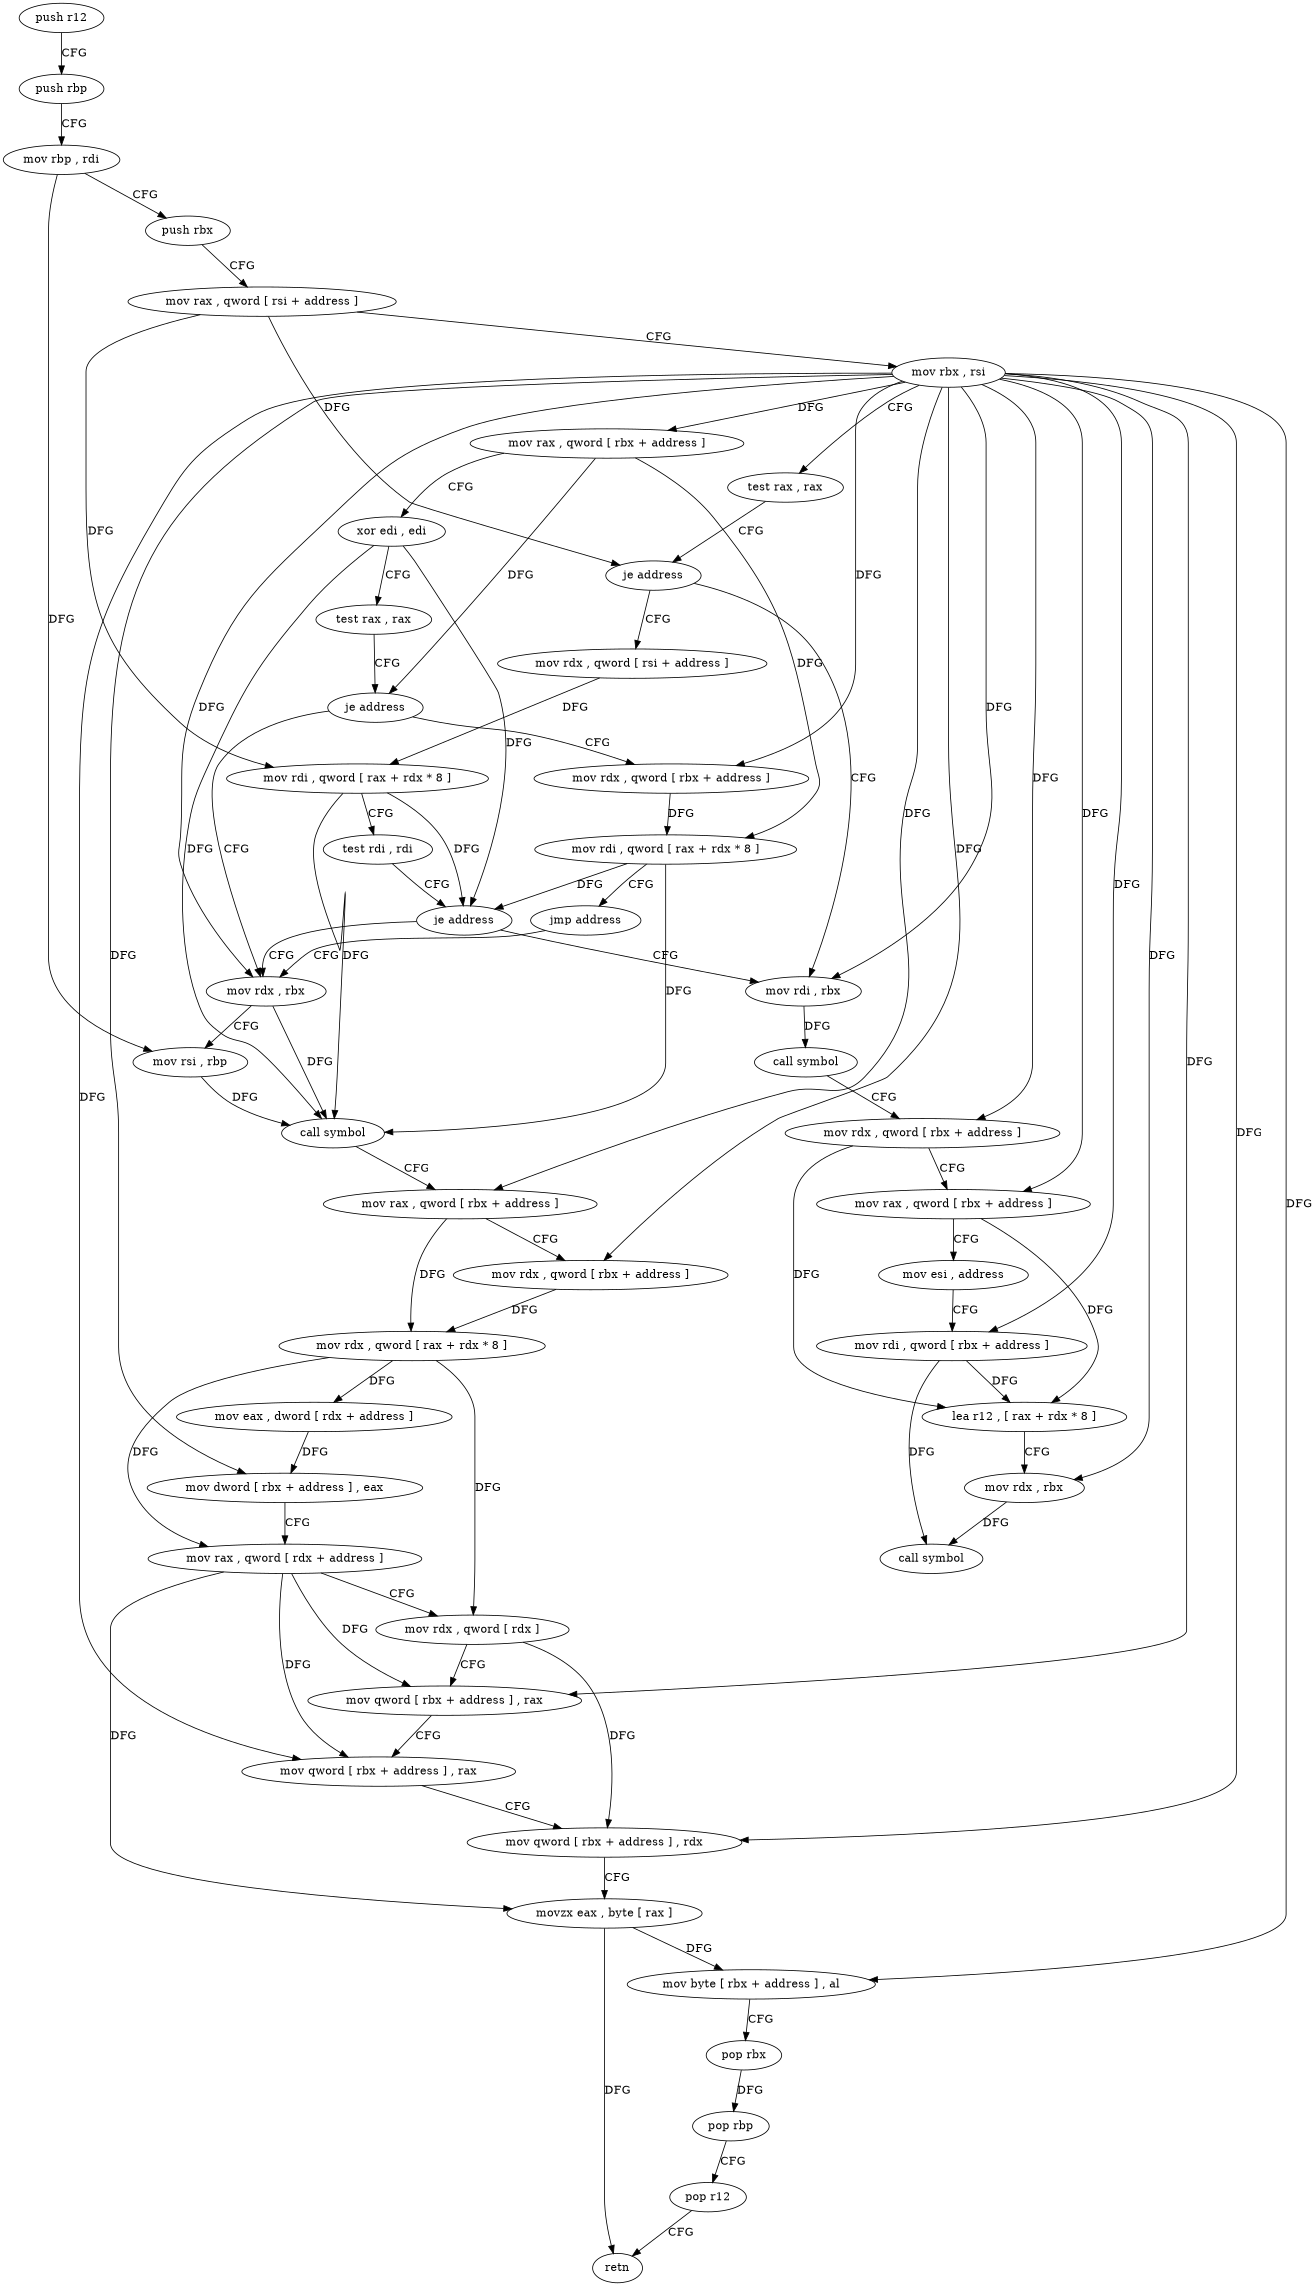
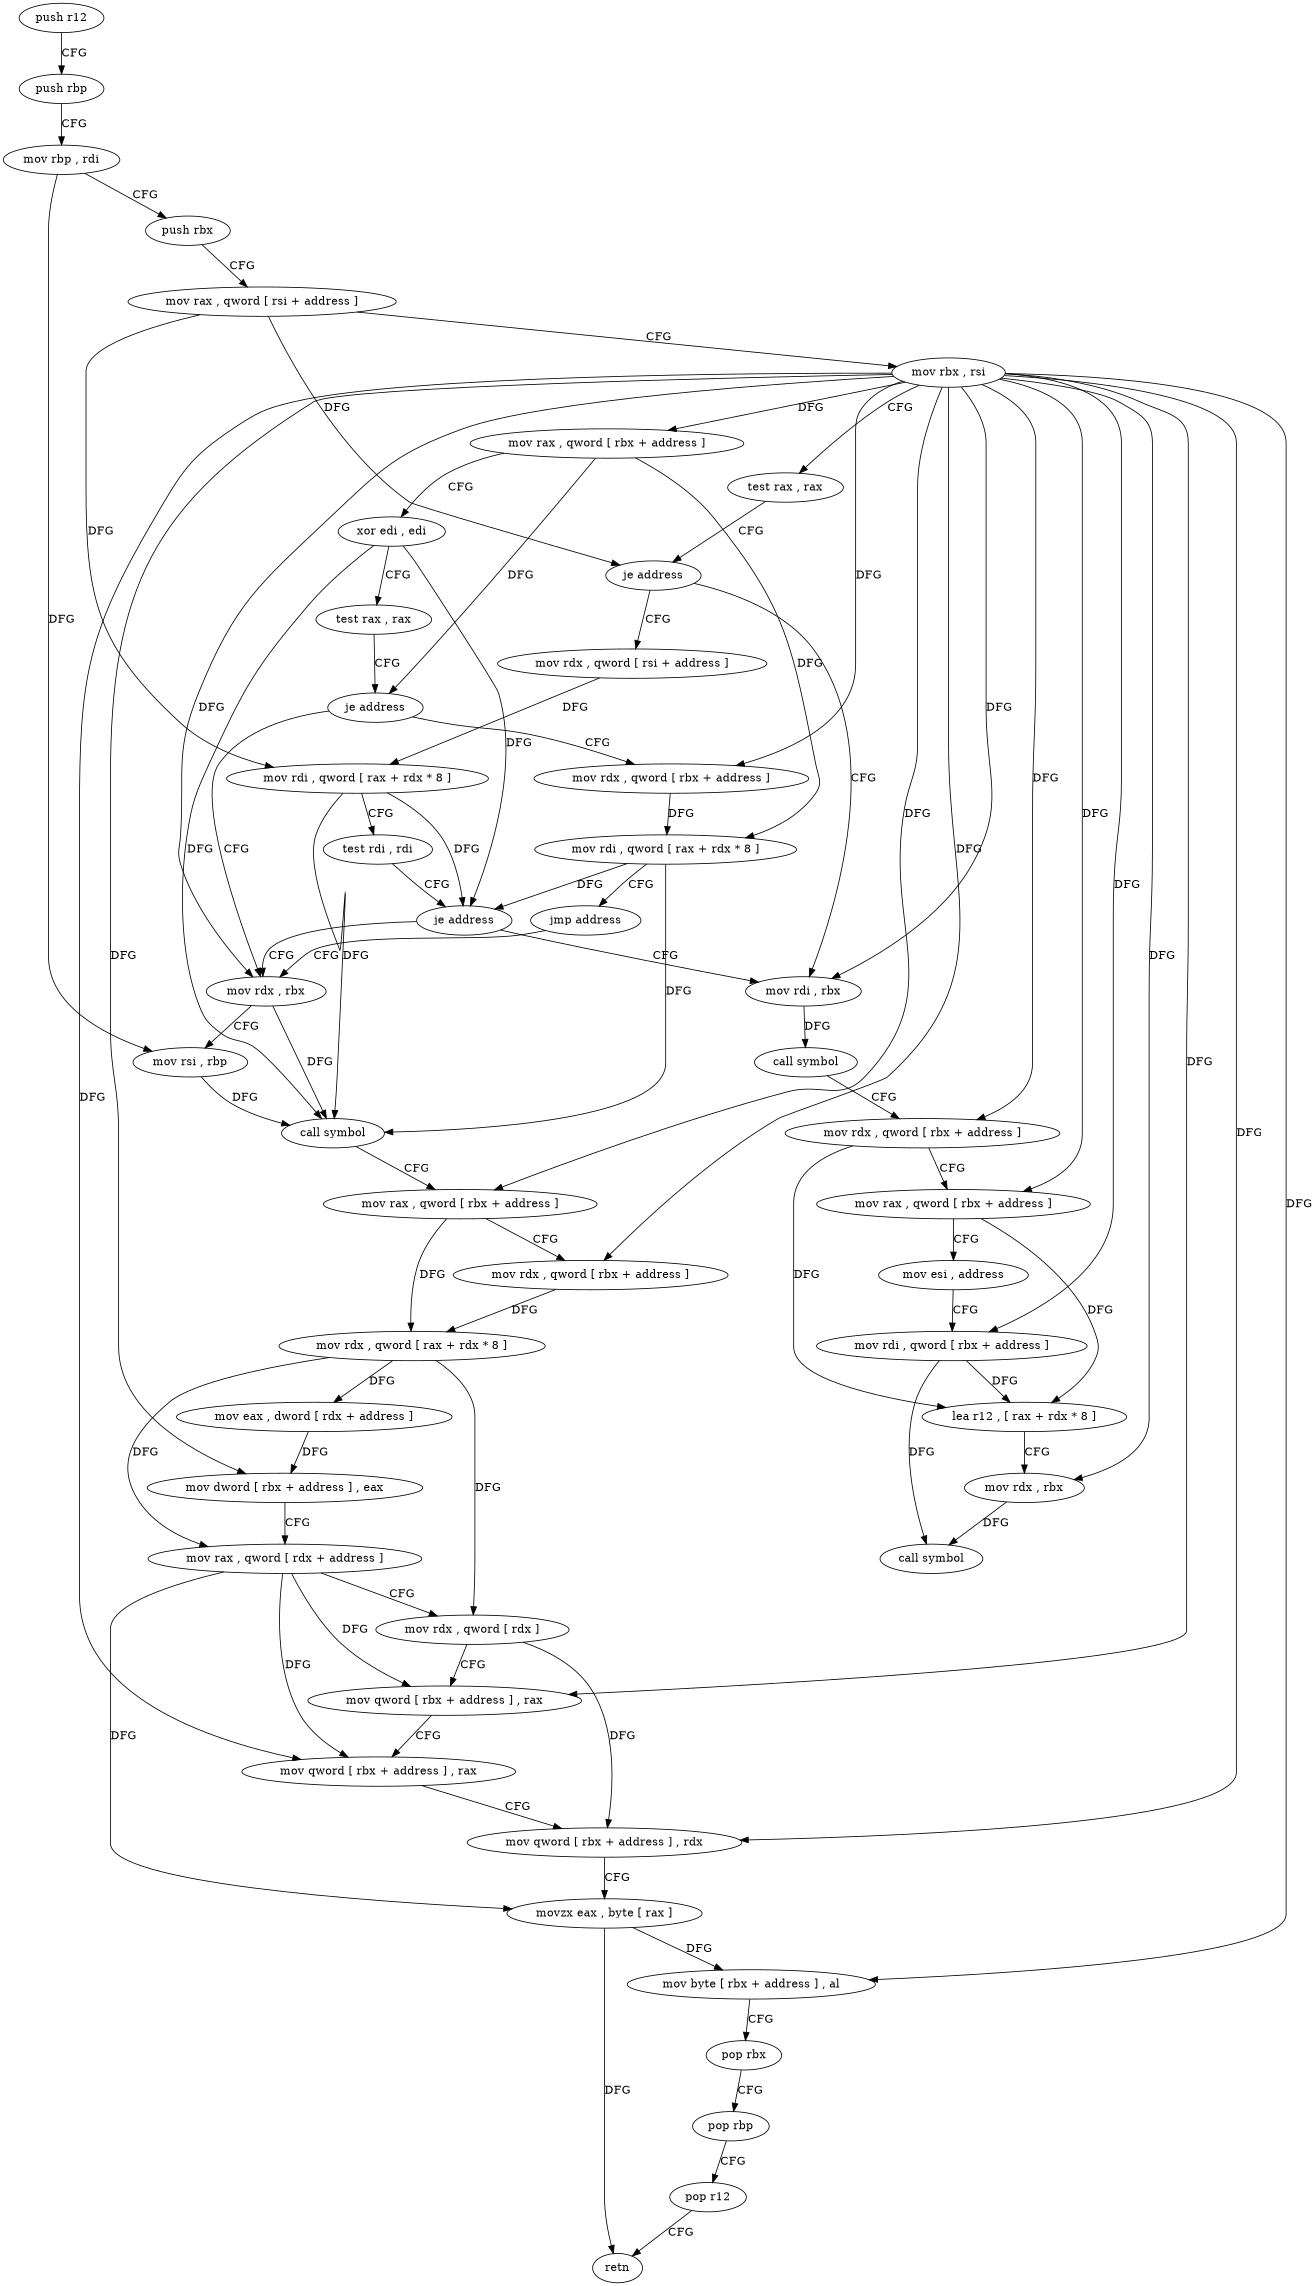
edge "pop rbx" -> "pop rbp": label "DFG" -> "CFG"
